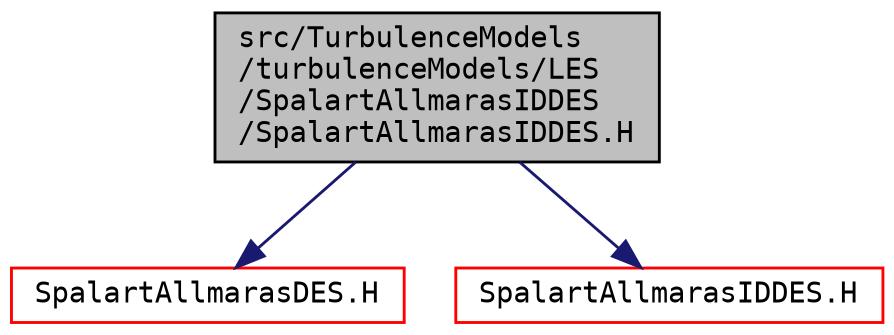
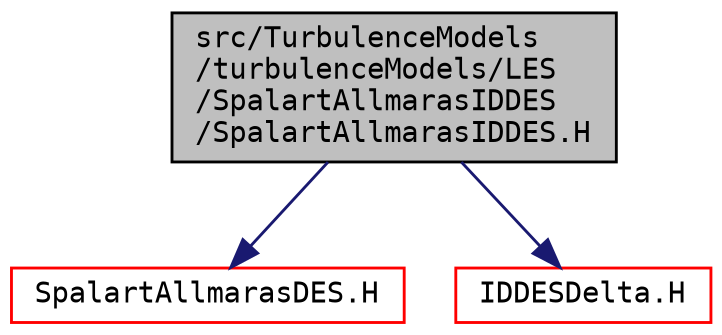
node "SpalartAllmarasIDDES.H": label "SpalartAllmarasIDDES.H" -> "IDDESDelta.H"
